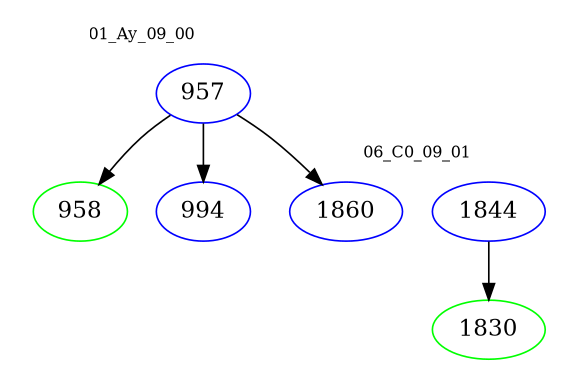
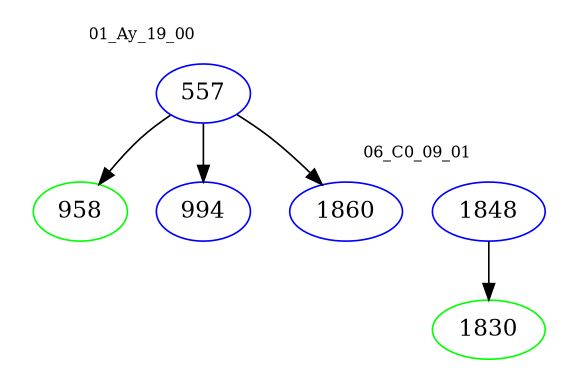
cluster "01_Ay_09_00": label "01_Ay_09_00" -> "01_Ay_19_00"
node "957": label "957" -> "557"
node "1844": label "1844" -> "1848"
